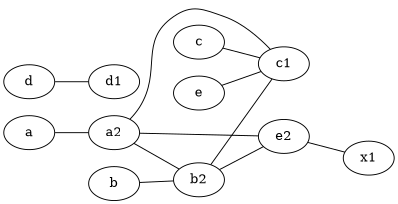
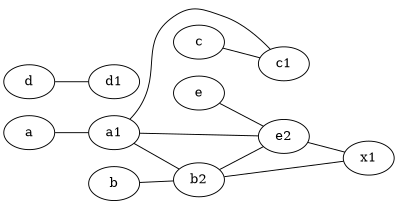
edge "c1" -- "e": now "e2" -- "e"
edge "c1" -- "b2": now "x1" -- "b2"
node "a2": label "a2" -> "a1"
